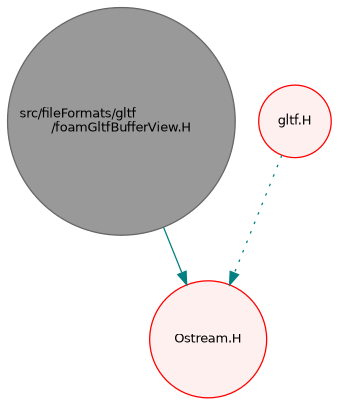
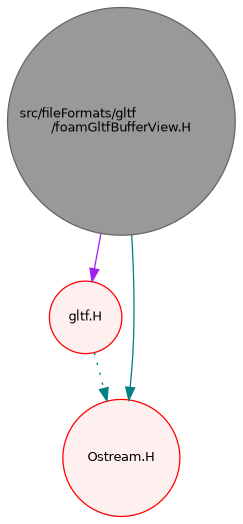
edge "src/fileFormats/gltf /foamGltfBufferView.H" -> "gltf.H": added
